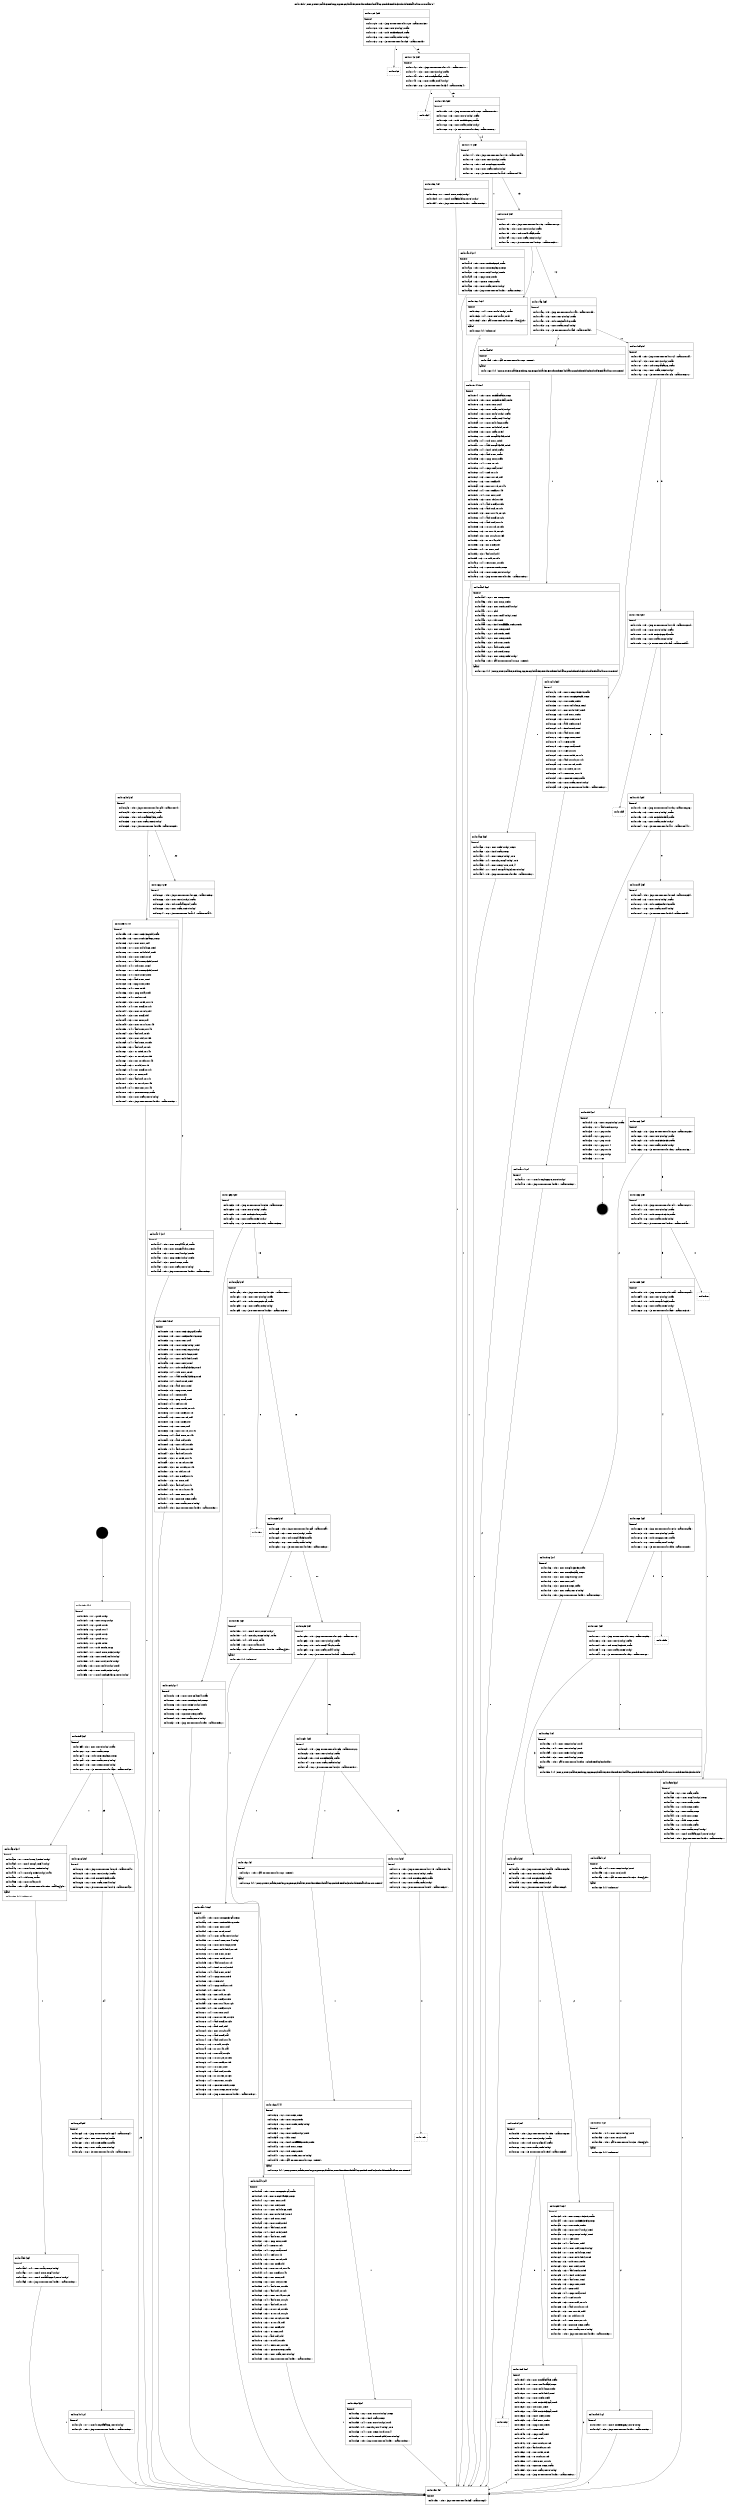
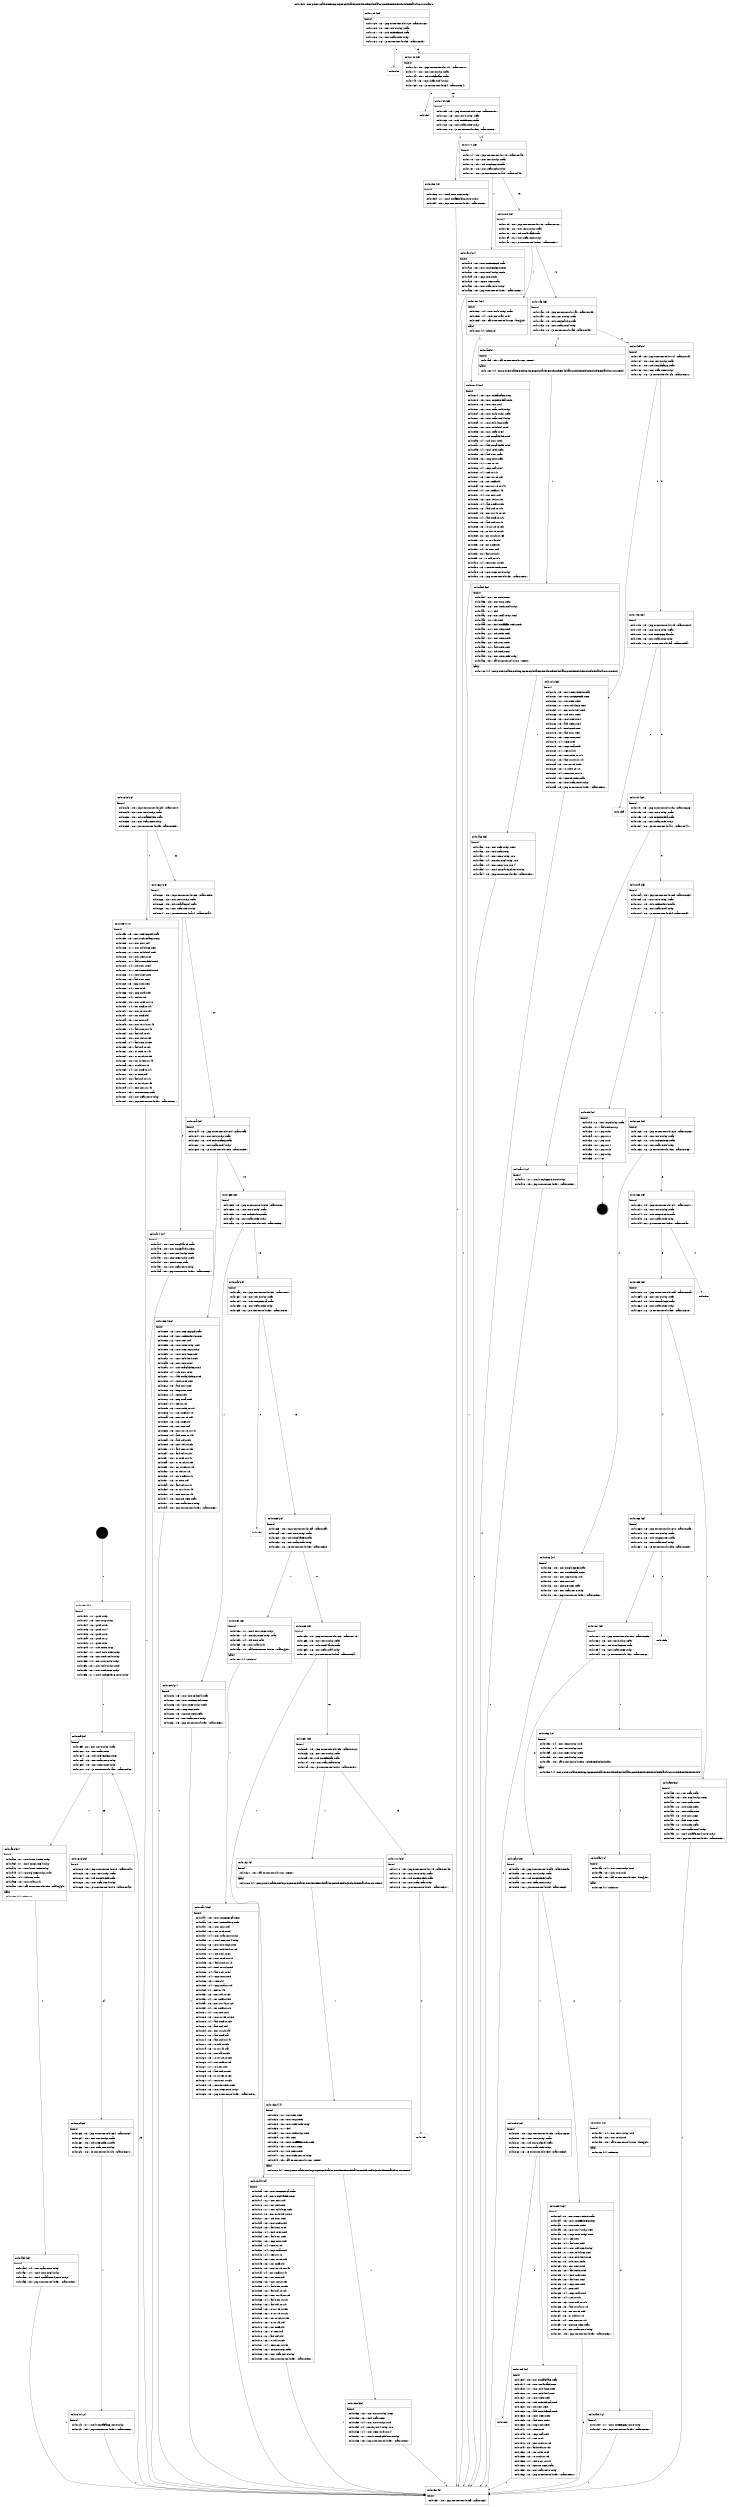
node "0x40167a [25]": added
